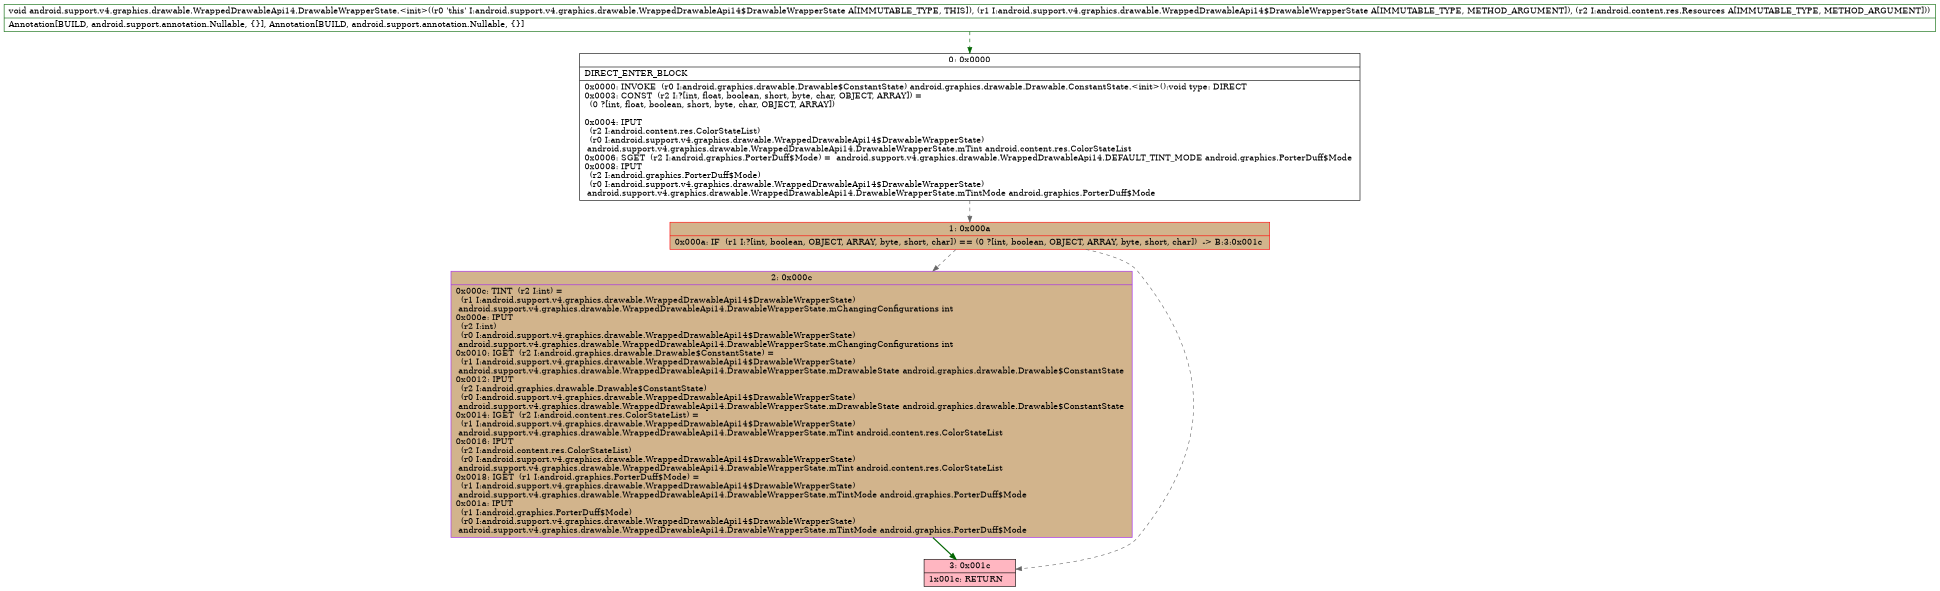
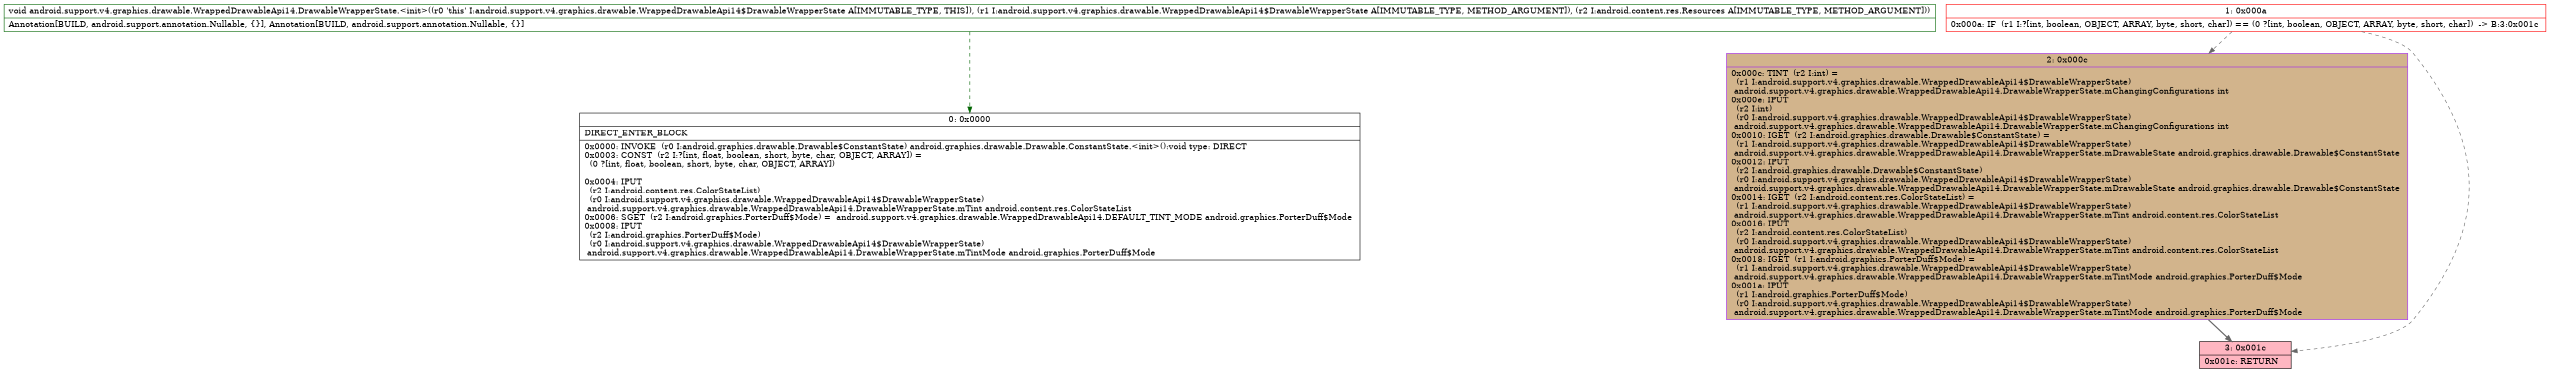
edge "0: 0x0000" -> "1: 0x000a": removed
node "1: 0x000a": fillcolor tan -> white
edge "2: 0x000c" -> "3: 0x001c": color darkgreen -> gray40
node "3: 0x001c": text "1x001c: RETURN" -> "0x001c: RETURN"
